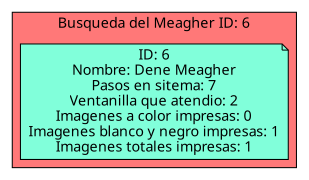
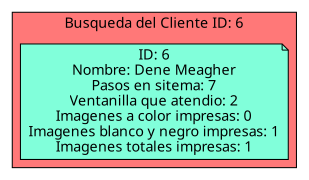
cluster "Busqueda del Meagher ID: 6": label "Busqueda del Meagher ID: 6" -> "Busqueda del Cliente ID: 6"
